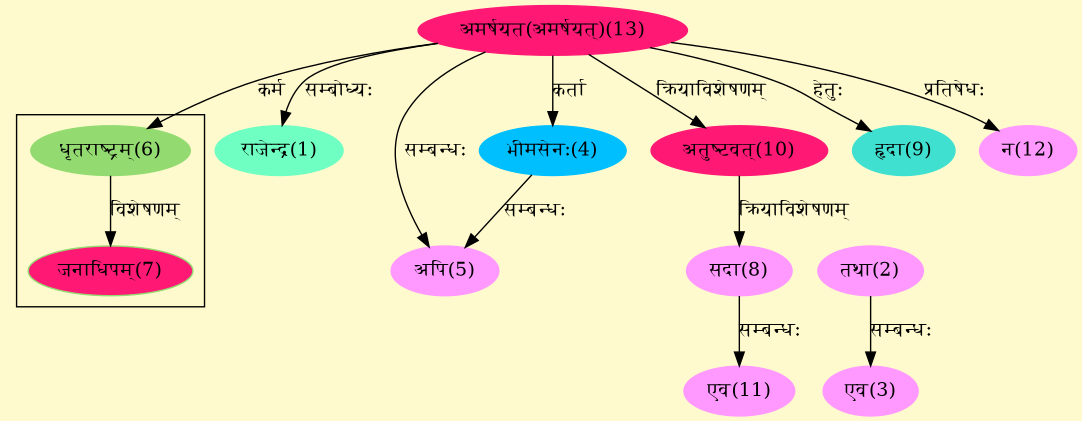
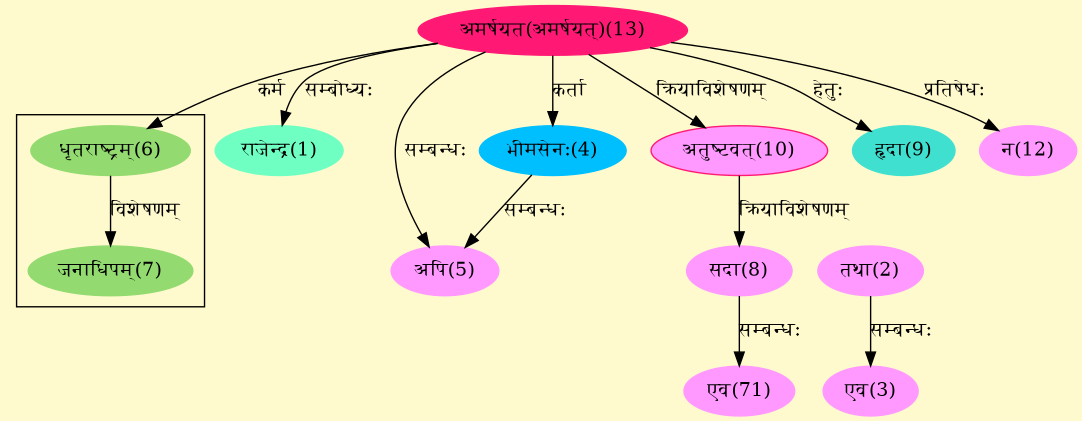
node "अतुष्टवत्(10)": fillcolor #ff1975 -> #ff99ff
node "जनाधिपम्(7)": fillcolor #ff1975 -> #93db70
node "एव(11)": label "एव(11)" -> "एव(71)"
